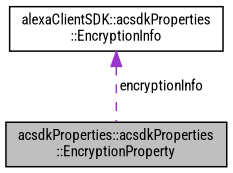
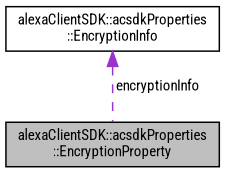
node "acsdkProperties::acsdkProperties ::EncryptionProperty": label "acsdkProperties::acsdkProperties ::EncryptionProperty" -> "alexaClientSDK::acsdkProperties ::EncryptionProperty"
